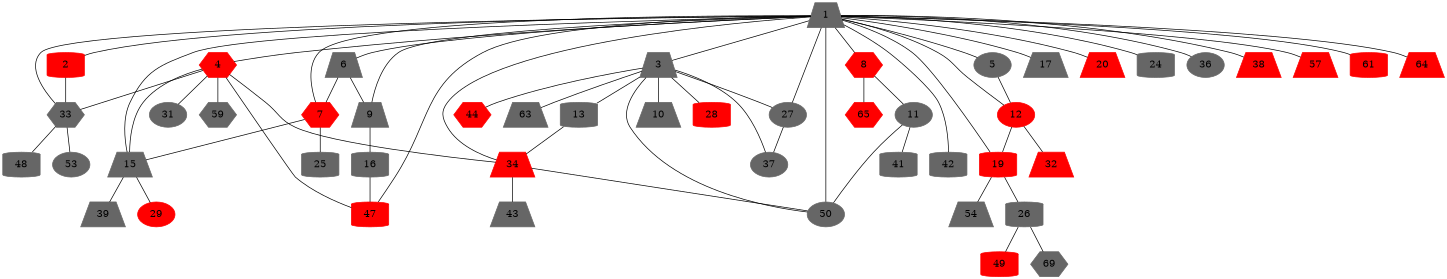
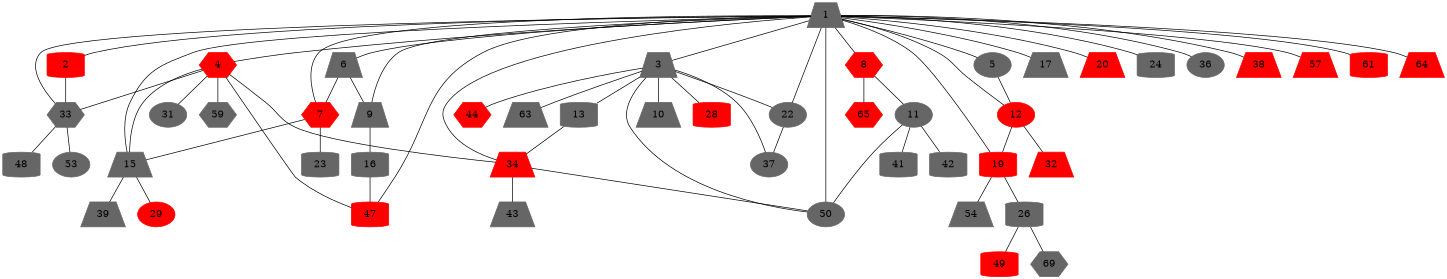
edge "1" -- "42": now "11" -- "42"
node "27": label "27" -> "22"
node "25": label "25" -> "23"
